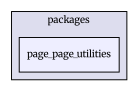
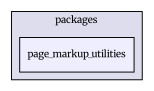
node "page_page_utilities": label "page_page_utilities" -> "page_markup_utilities"
